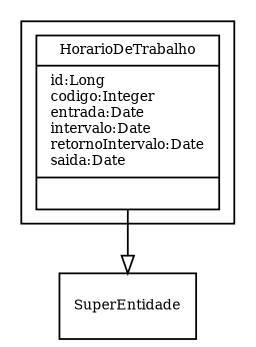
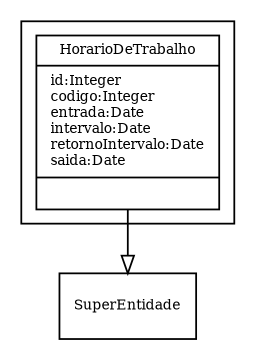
node "HorarioDeTrabalho": text "id:Long" -> "id:Integer"
